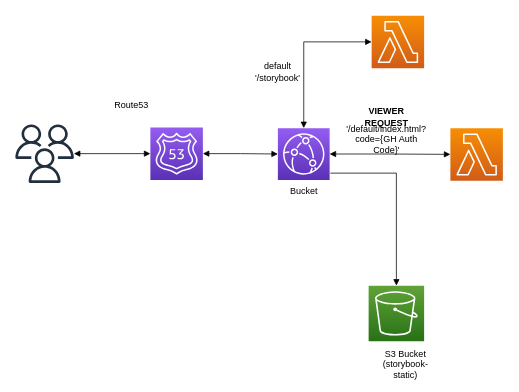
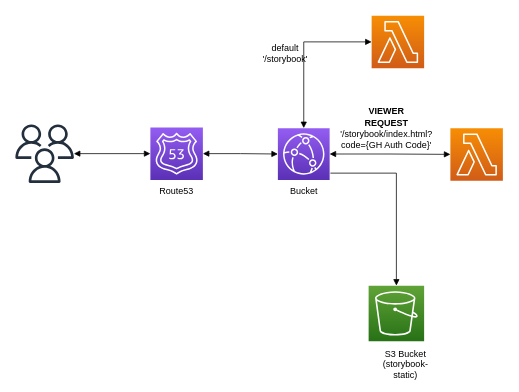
node "default '/storybook'": moved (278, 72) -> (285, 53)
node "Route53": moved (132, 105) -> (177, 191)
node "'/default/index.html?code={GH Auth Code}'": label "'/default/index.html?code={GH Auth Code}'" -> "'/storybook/index.html?code={GH Auth Code}'"
